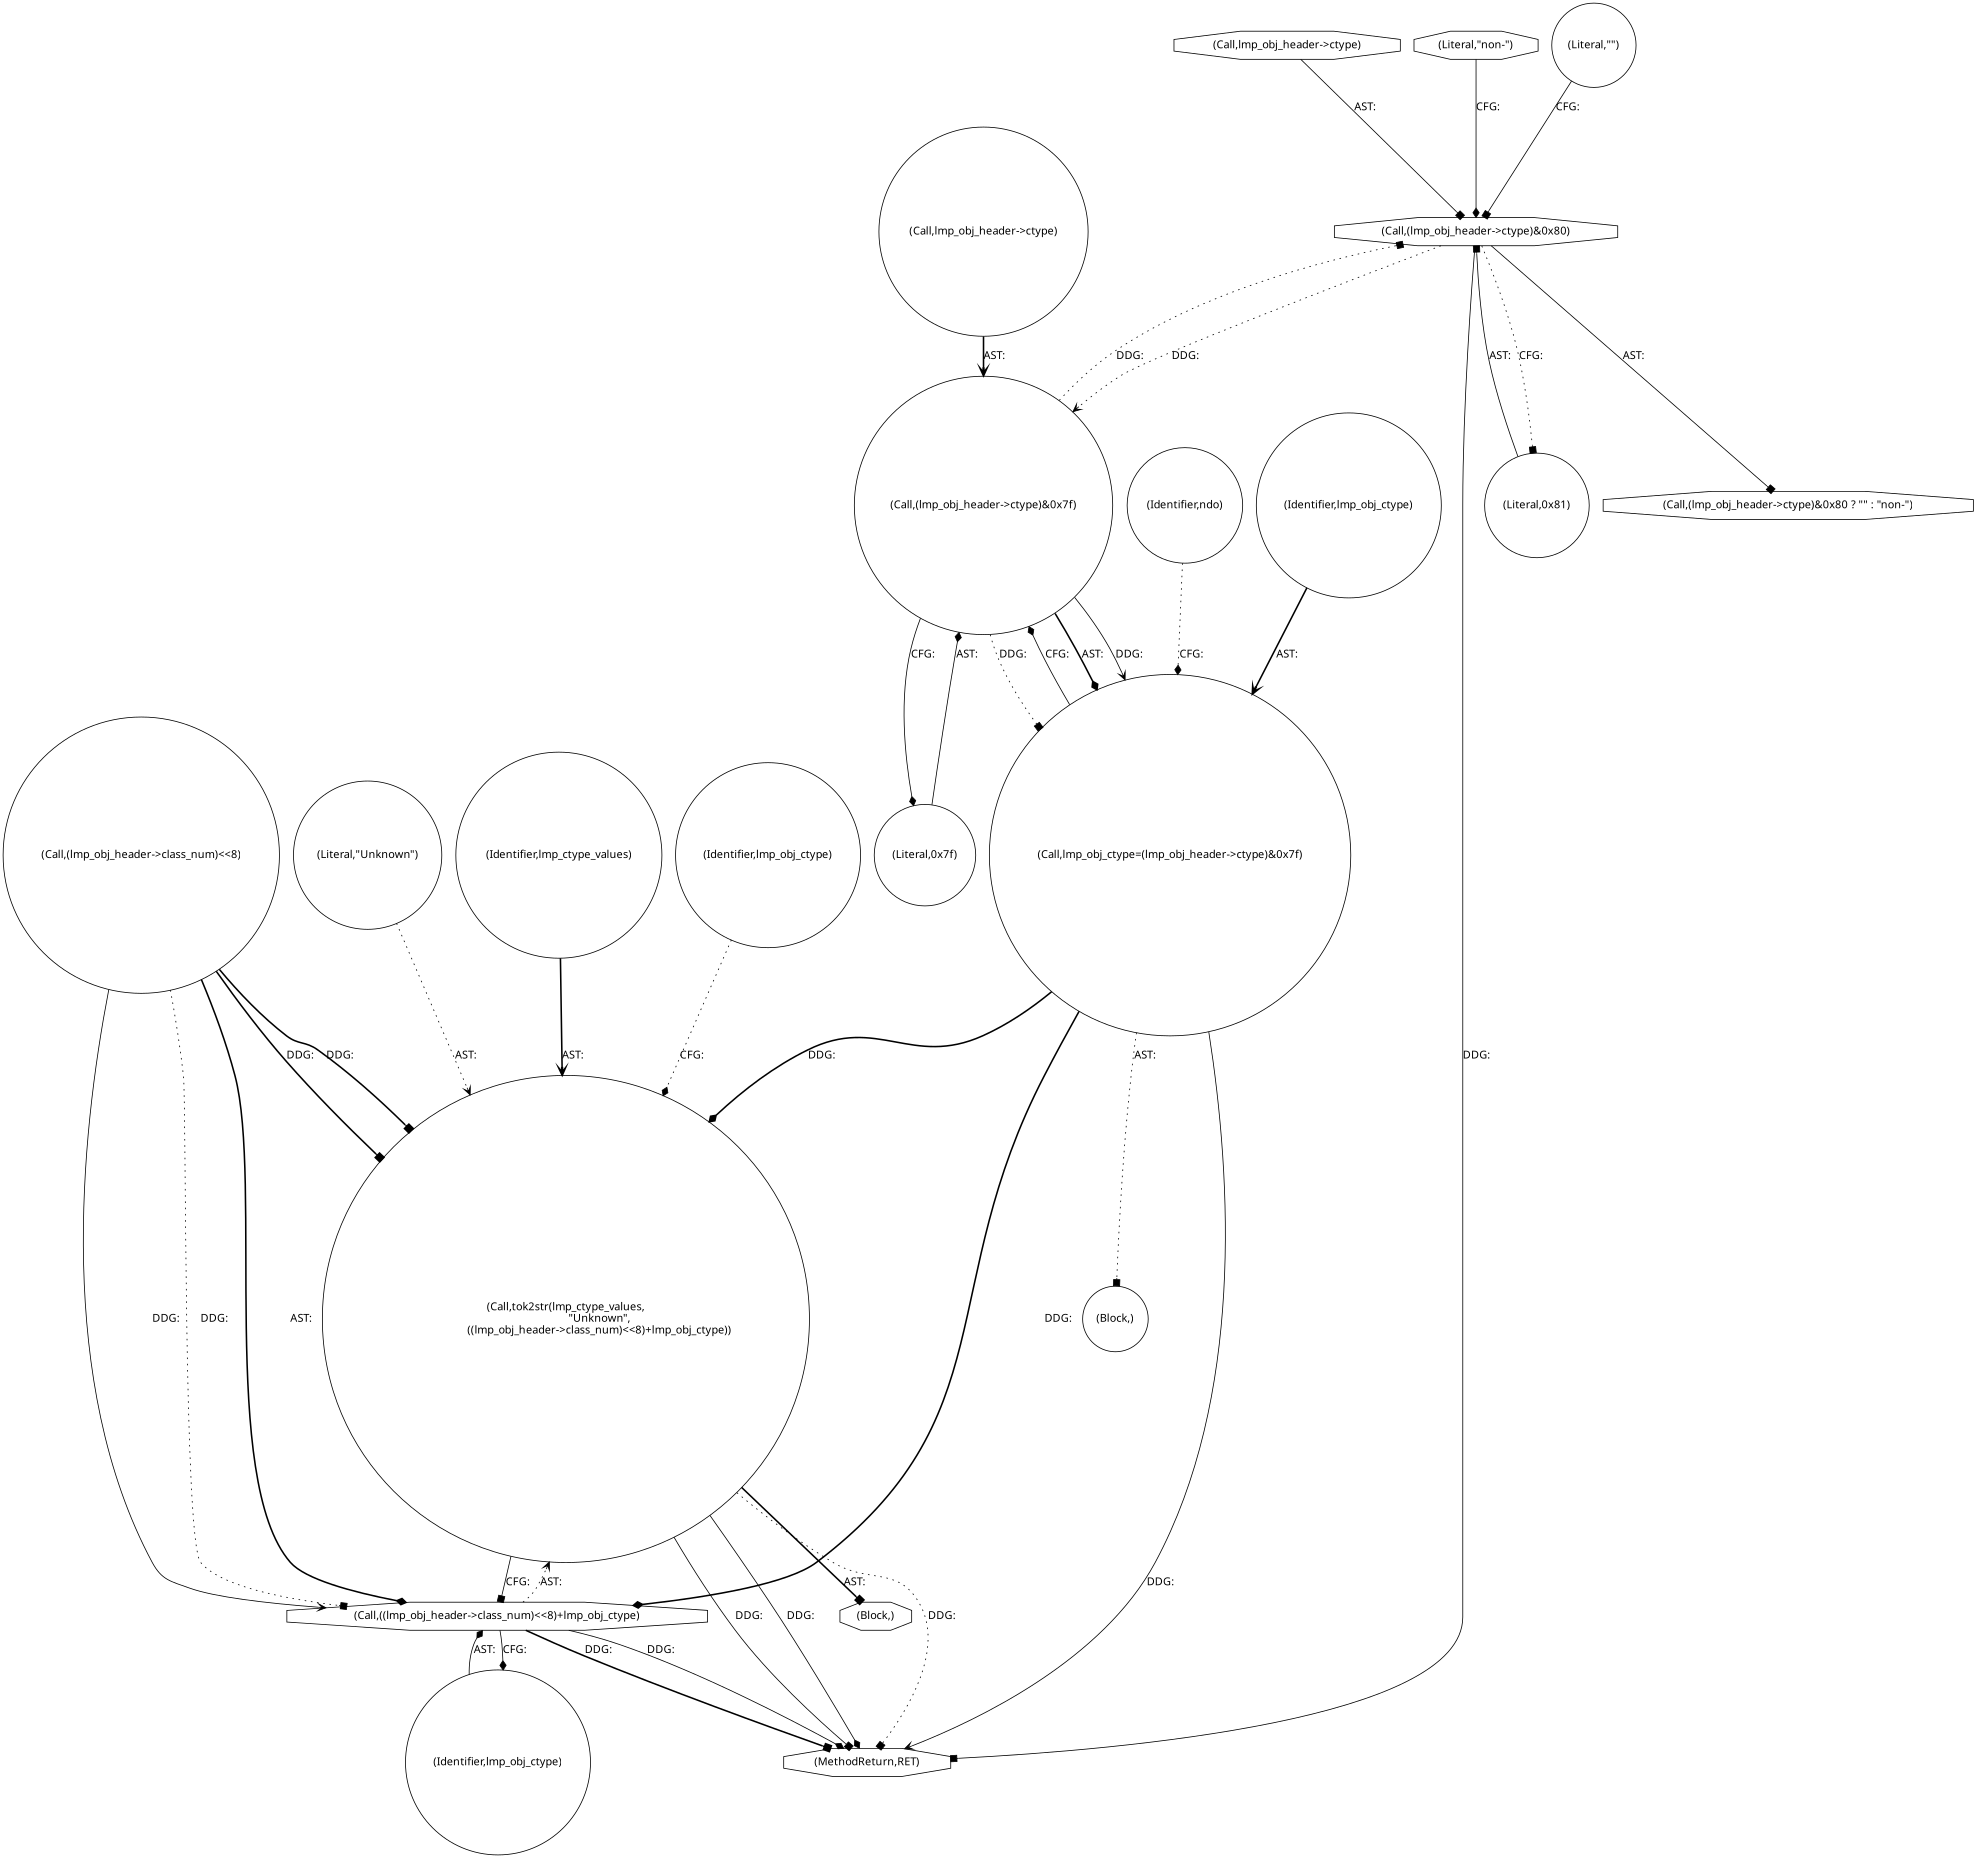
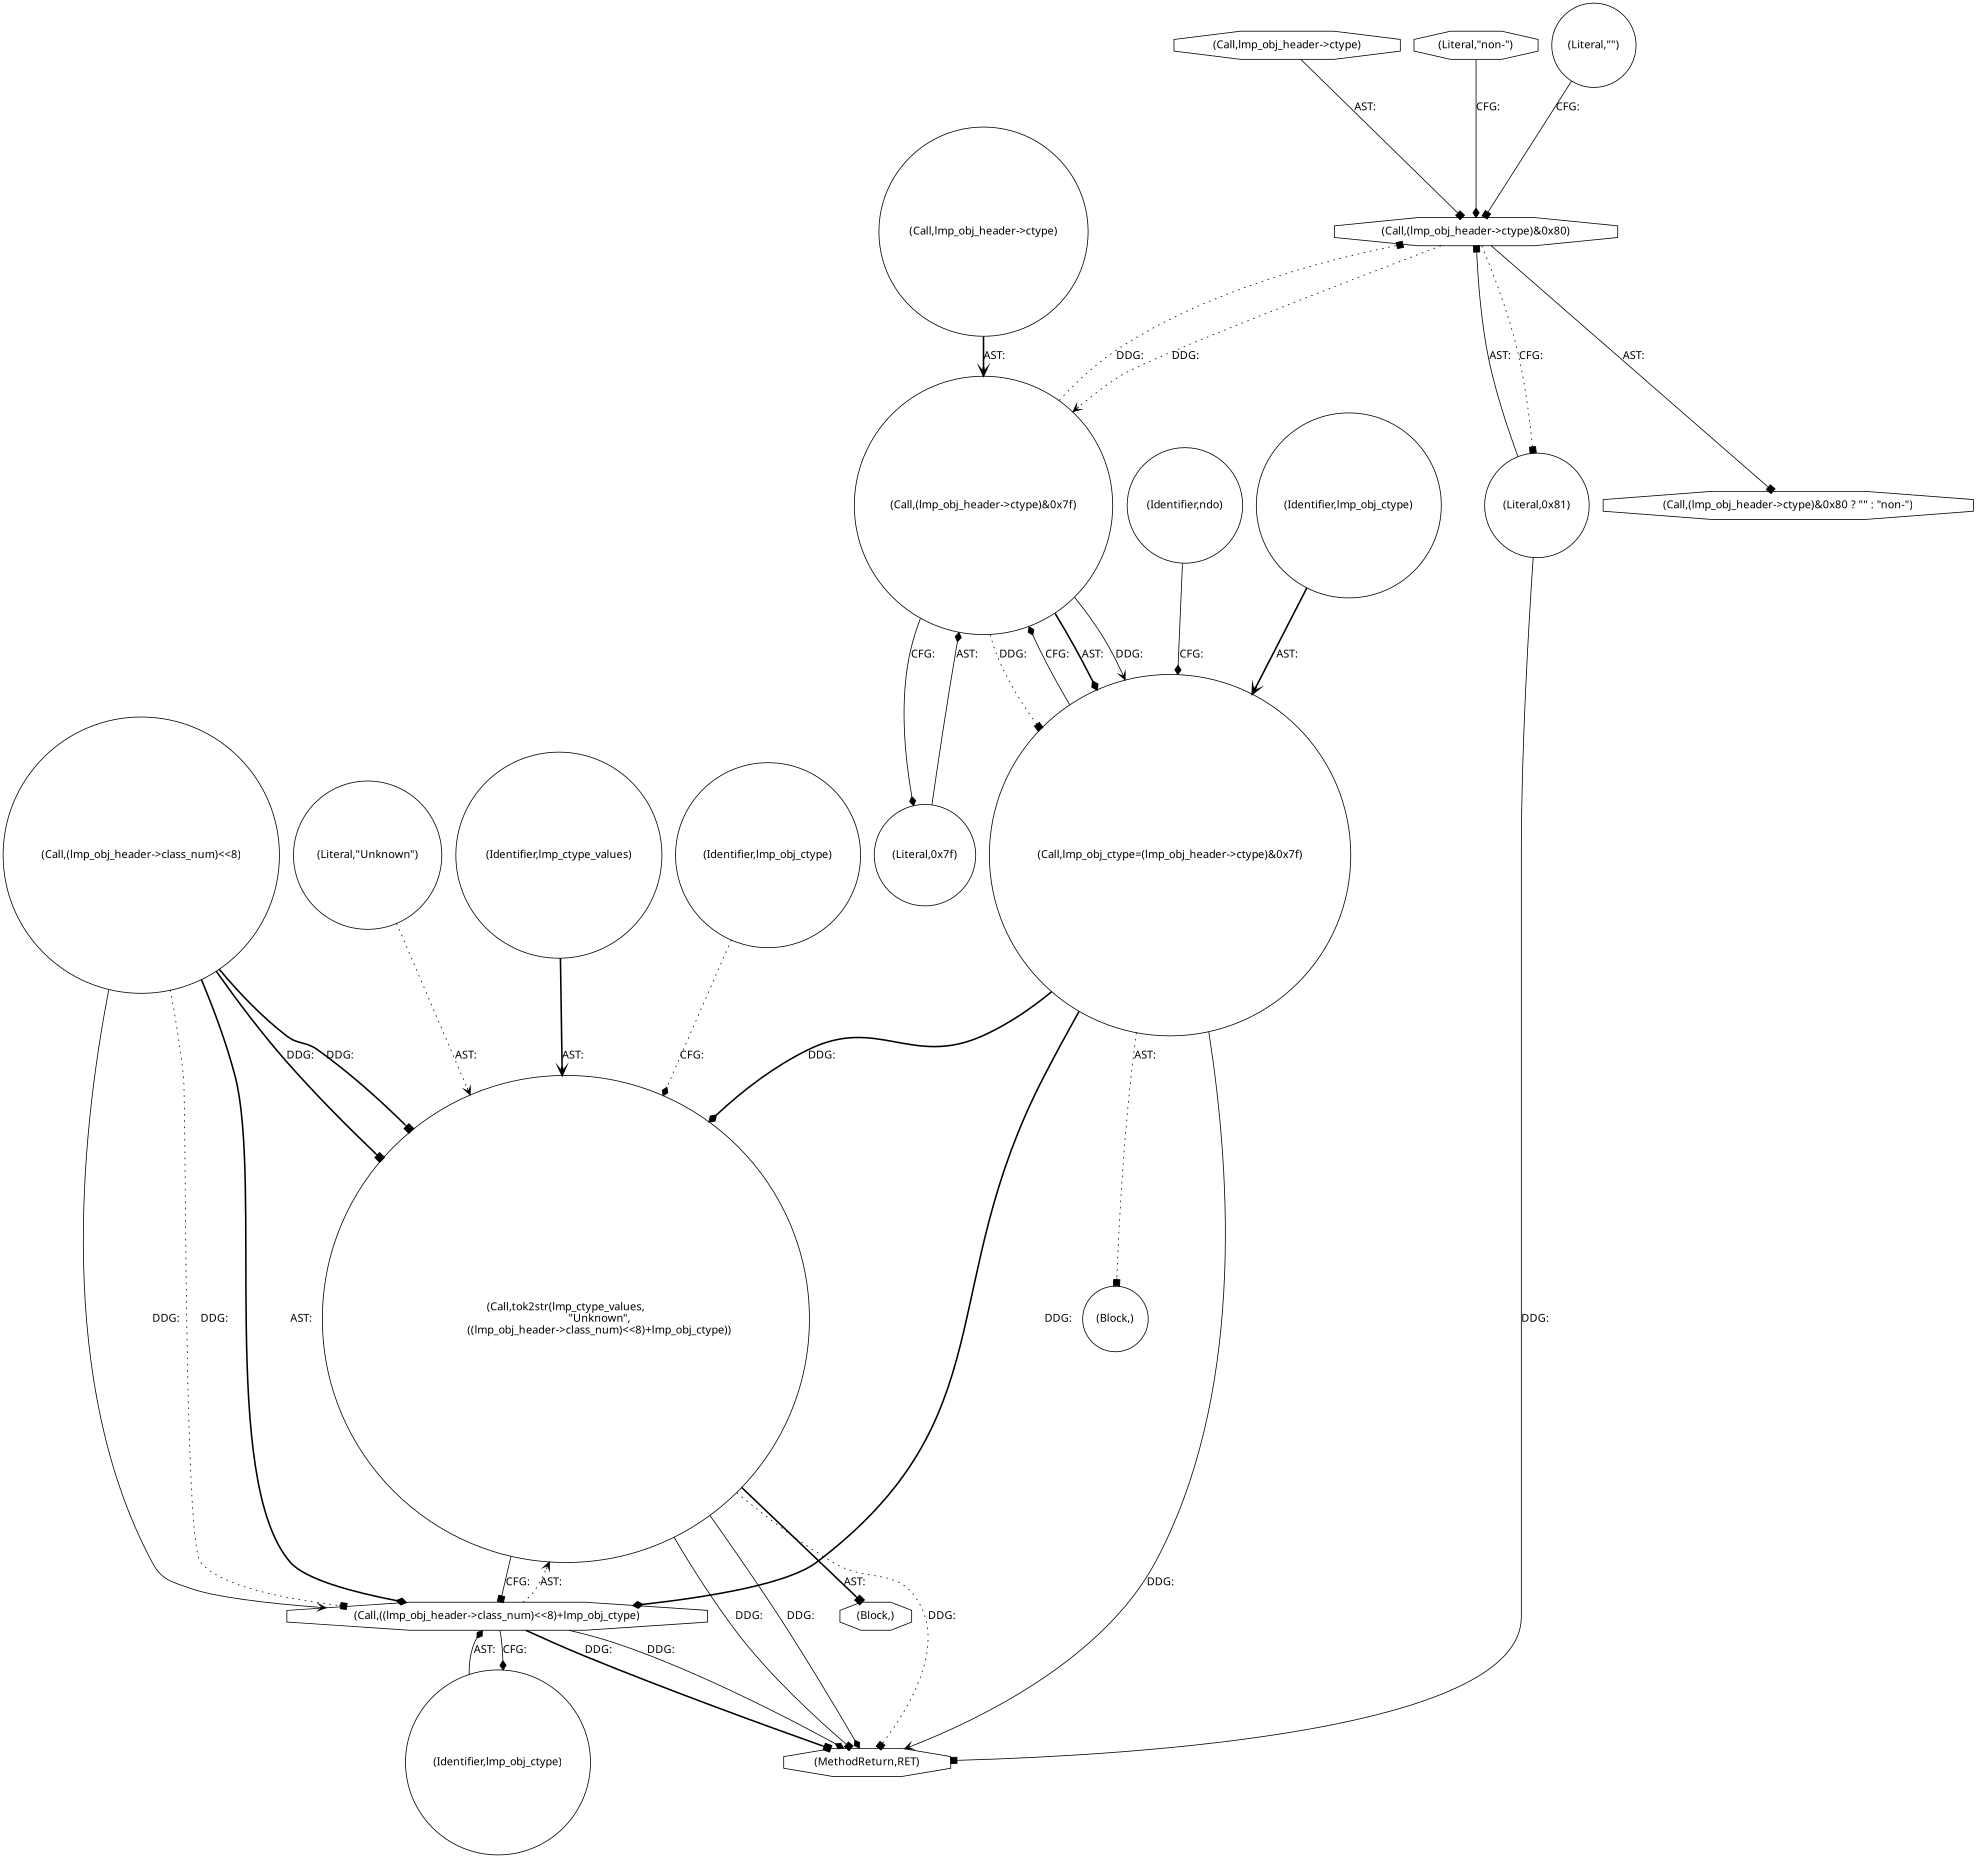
edge "(Identifier,ndo)" -> "(Call,lmp_obj_ctype=(lmp_obj_header->ctype)&0x7f)": style dotted -> solid
edge "(Call,(lmp_obj_header->ctype)&0x80)" -> "(MethodReturn,RET)": now "(Literal,0x81)" -> "(MethodReturn,RET)"
